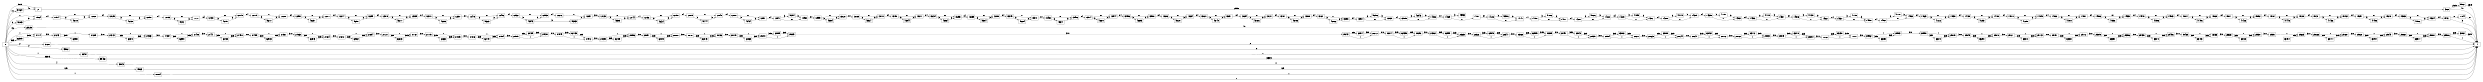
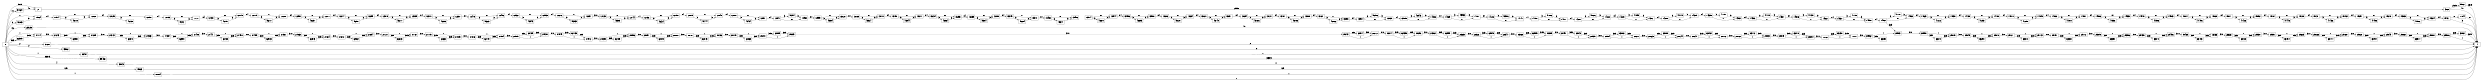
edge "46966" -> "14090": added, label "3"
edge "13496" -> "13514": removed, label "84"
edge "46138" -> "12050": removed, label "3"
edge "46343" -> "46363": now "12676" -> "46363"
edge "62350" -> "27285": added, label "309"
edge "63250" -> "28983": now "14561" -> "28983"
edge "29591" -> "63454": added, label "309"
